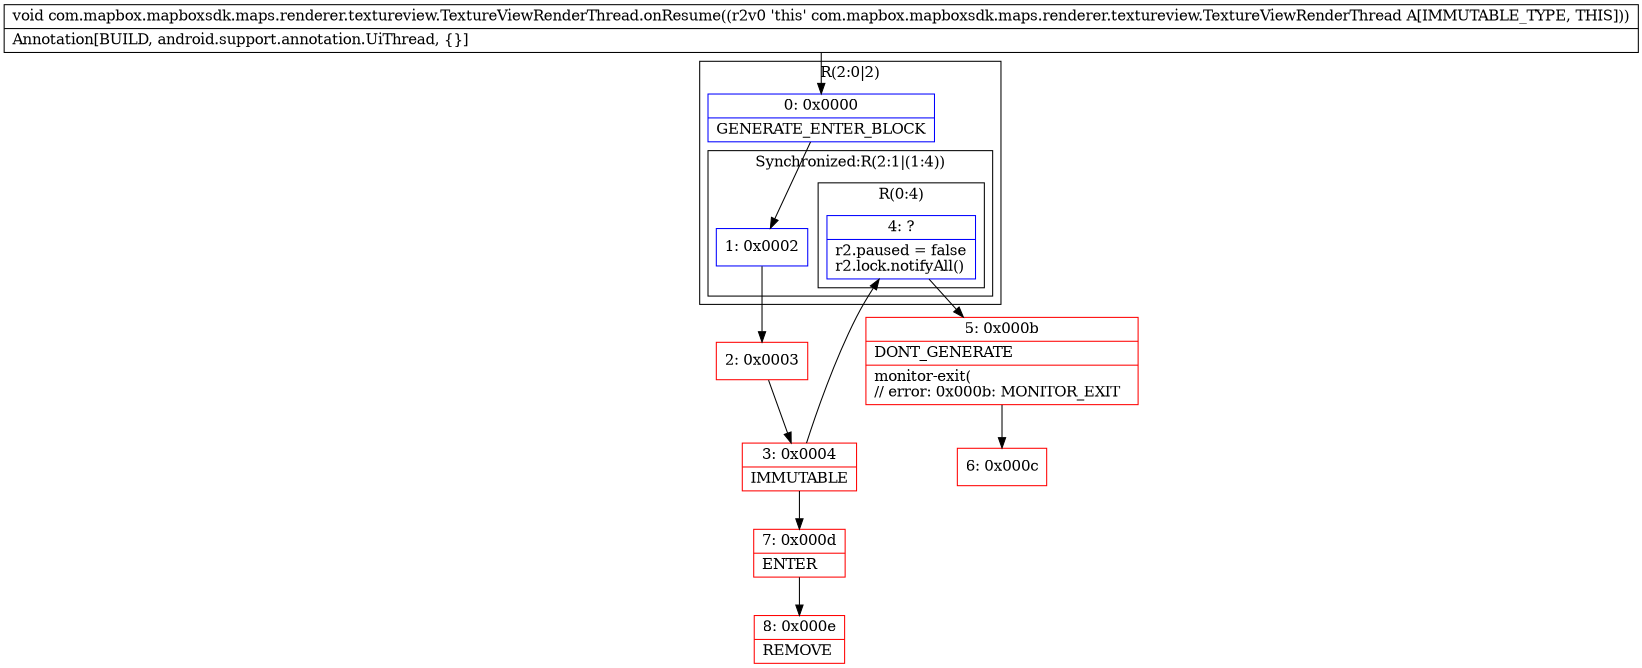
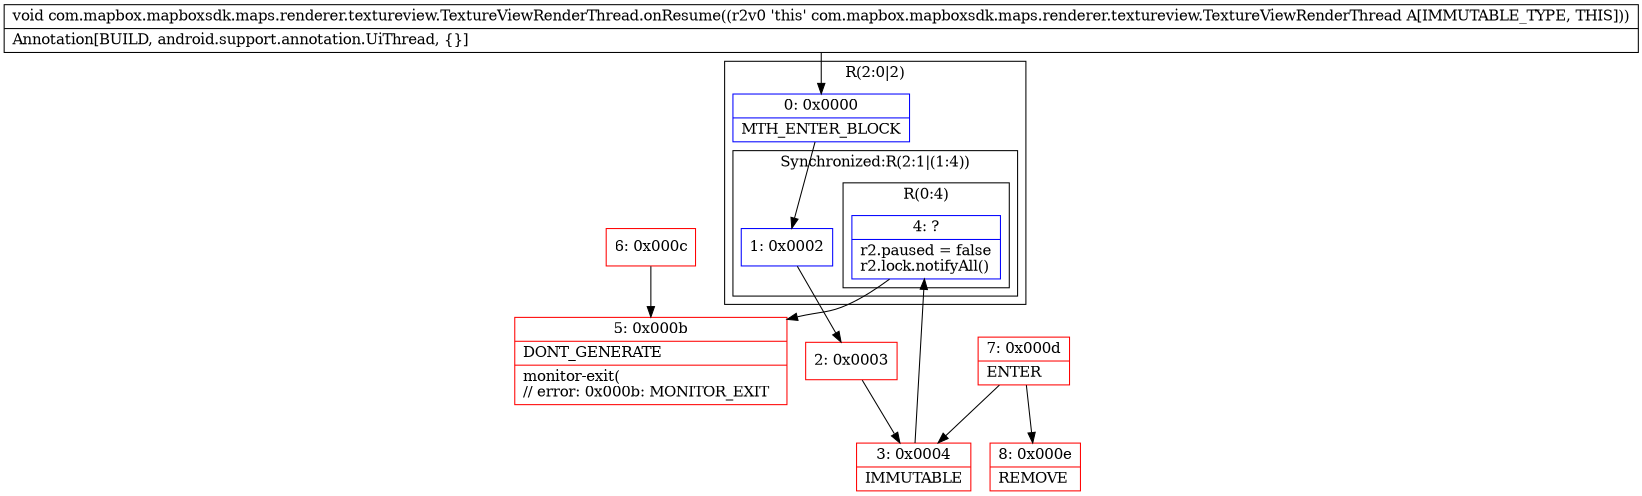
node "0: 0x0000": text "GENERATE_ENTER_BLOCK" -> "MTH_ENTER_BLOCK"
edge "5: 0x000b" -> "6: 0x000c": reversed
edge "3: 0x0004" -> "7: 0x000d": reversed
